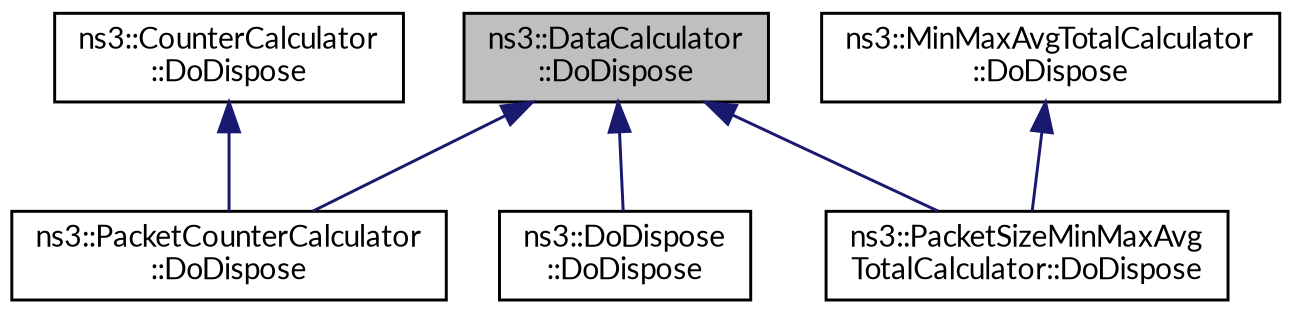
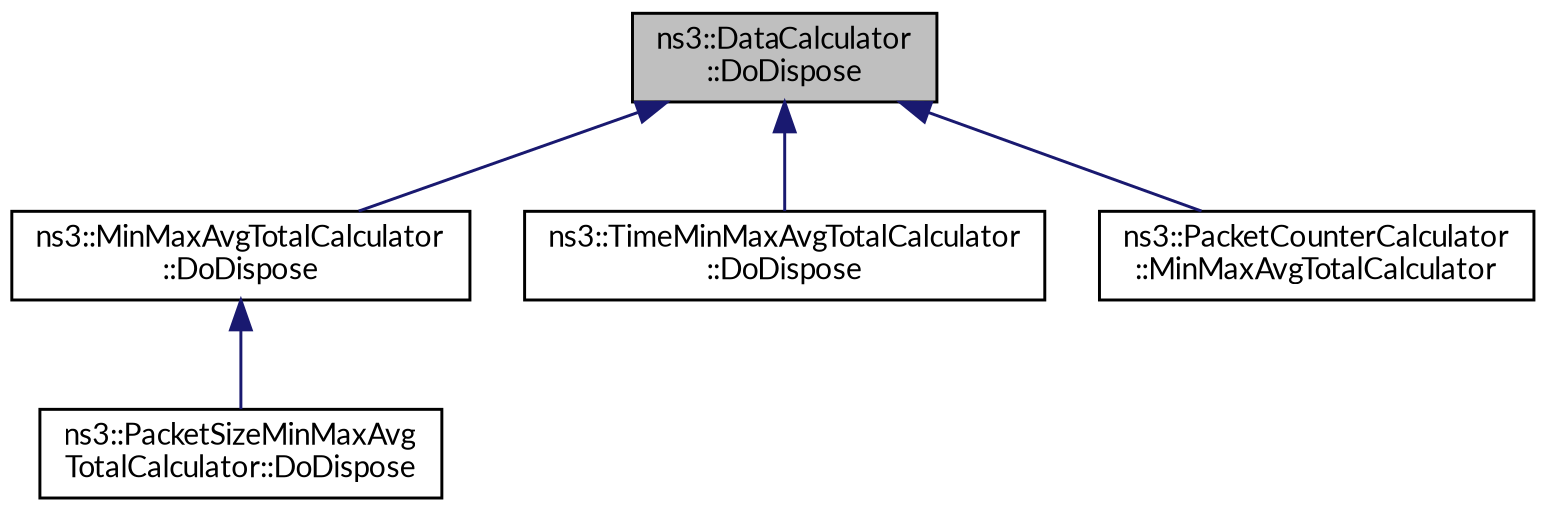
node "ns3::CounterCalculator ::DoDispose": removed
edge "ns3::PacketSizeMinMaxAvg TotalCalculator::DoDispose" -> "ns3::DataCalculator ::DoDispose": now "ns3::MinMaxAvgTotalCalculator ::DoDispose" -> "ns3::DataCalculator ::DoDispose"
node "ns3::PacketCounterCalculator ::DoDispose": label "ns3::PacketCounterCalculator ::DoDispose" -> "ns3::PacketCounterCalculator ::MinMaxAvgTotalCalculator"
node "ns3::DoDispose ::DoDispose": label "ns3::DoDispose ::DoDispose" -> "ns3::TimeMinMaxAvgTotalCalculator ::DoDispose"
